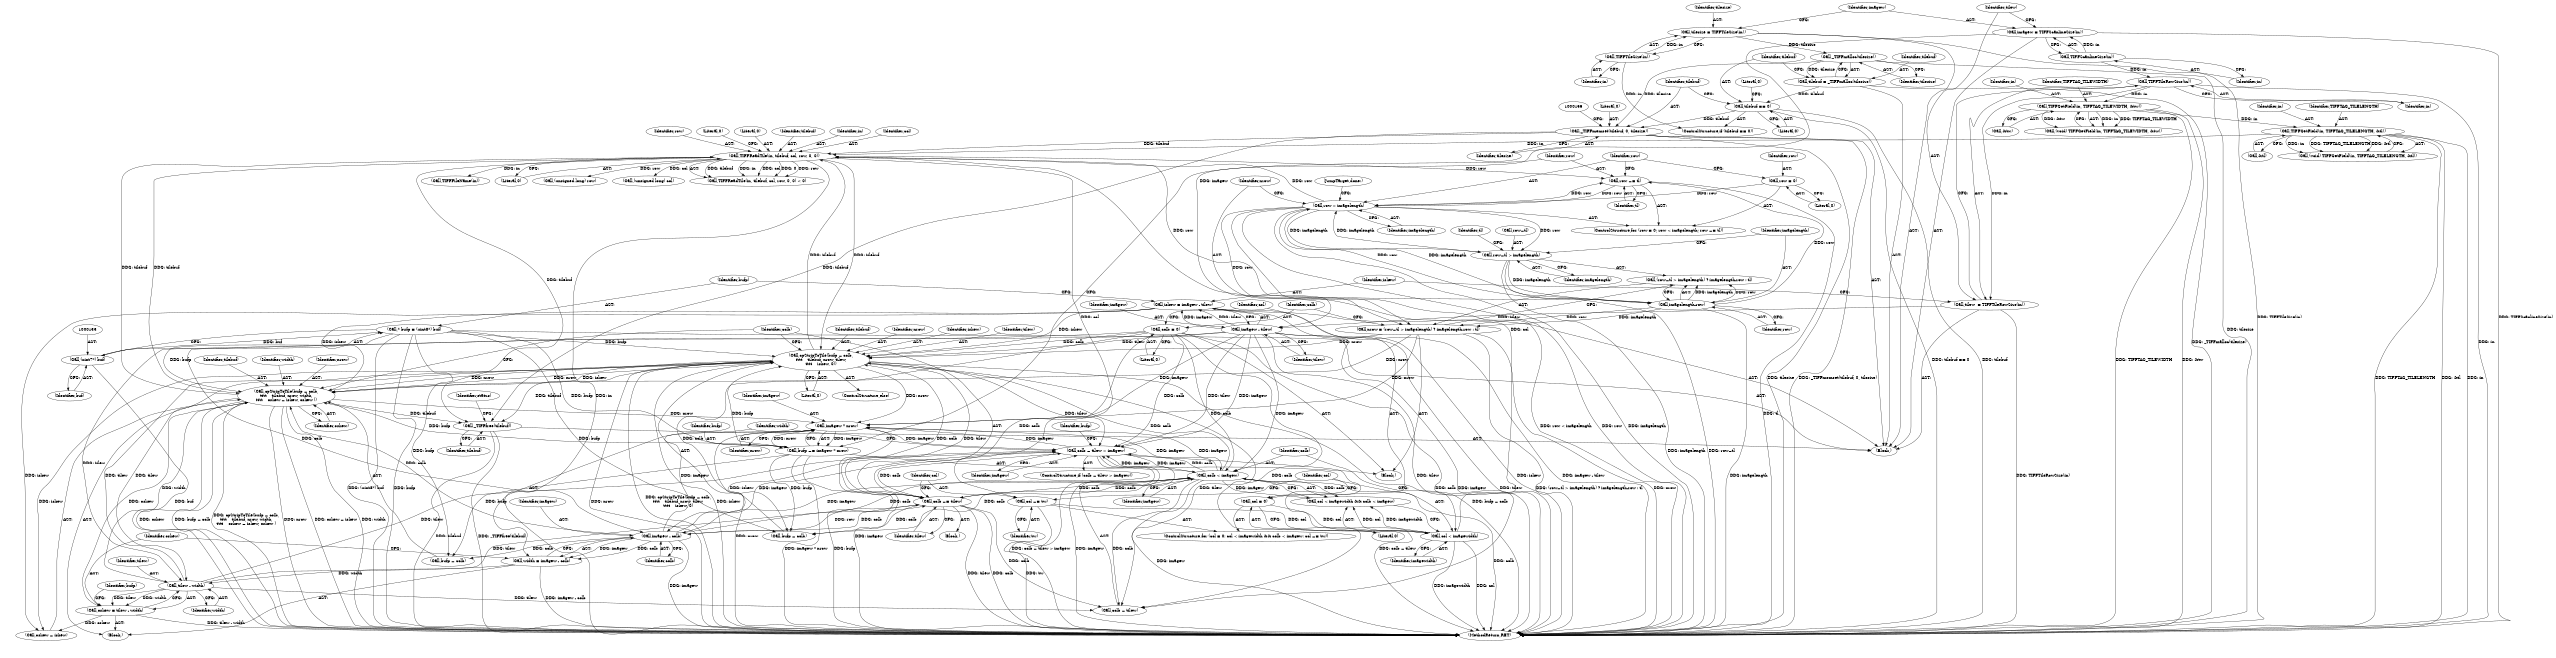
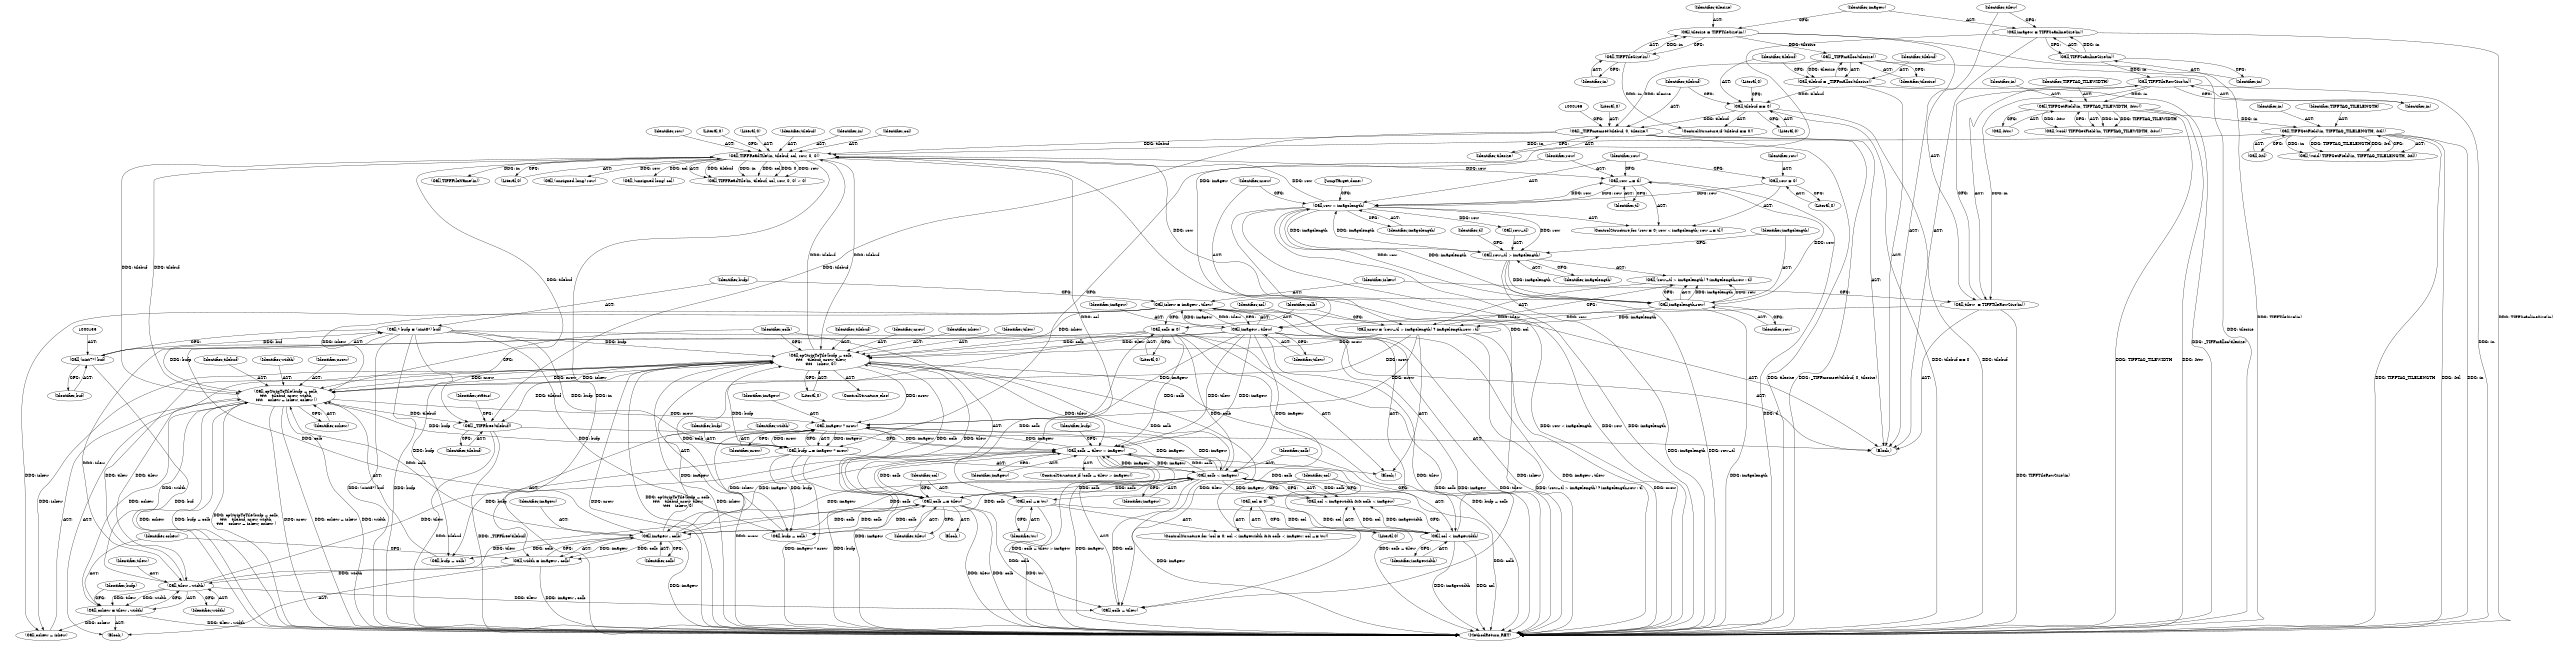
edge "(Call,row < imagelength)" -> "(Call,nrow = (row+tl > imagelength) ? imagelength-row : tl)": now "(Call,row < imagelength)" -> "(Call,row+tl)"
edge "(Call,colb += tilew)" -> "(Call,imagew - colb)": label "DDG: row" -> "DDG: colb"
